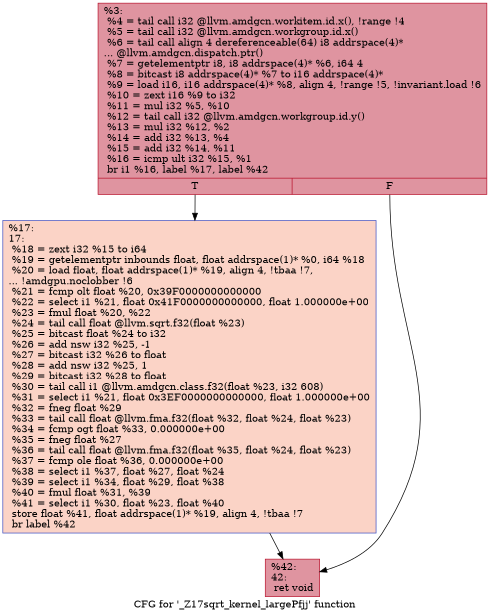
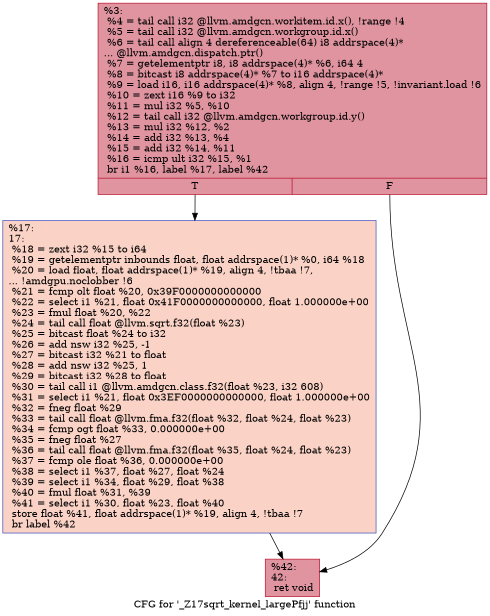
node "%17:": text "%27 = bitcast i32 %26 to float" -> "%27 = bitcast i32 %21 to float"
